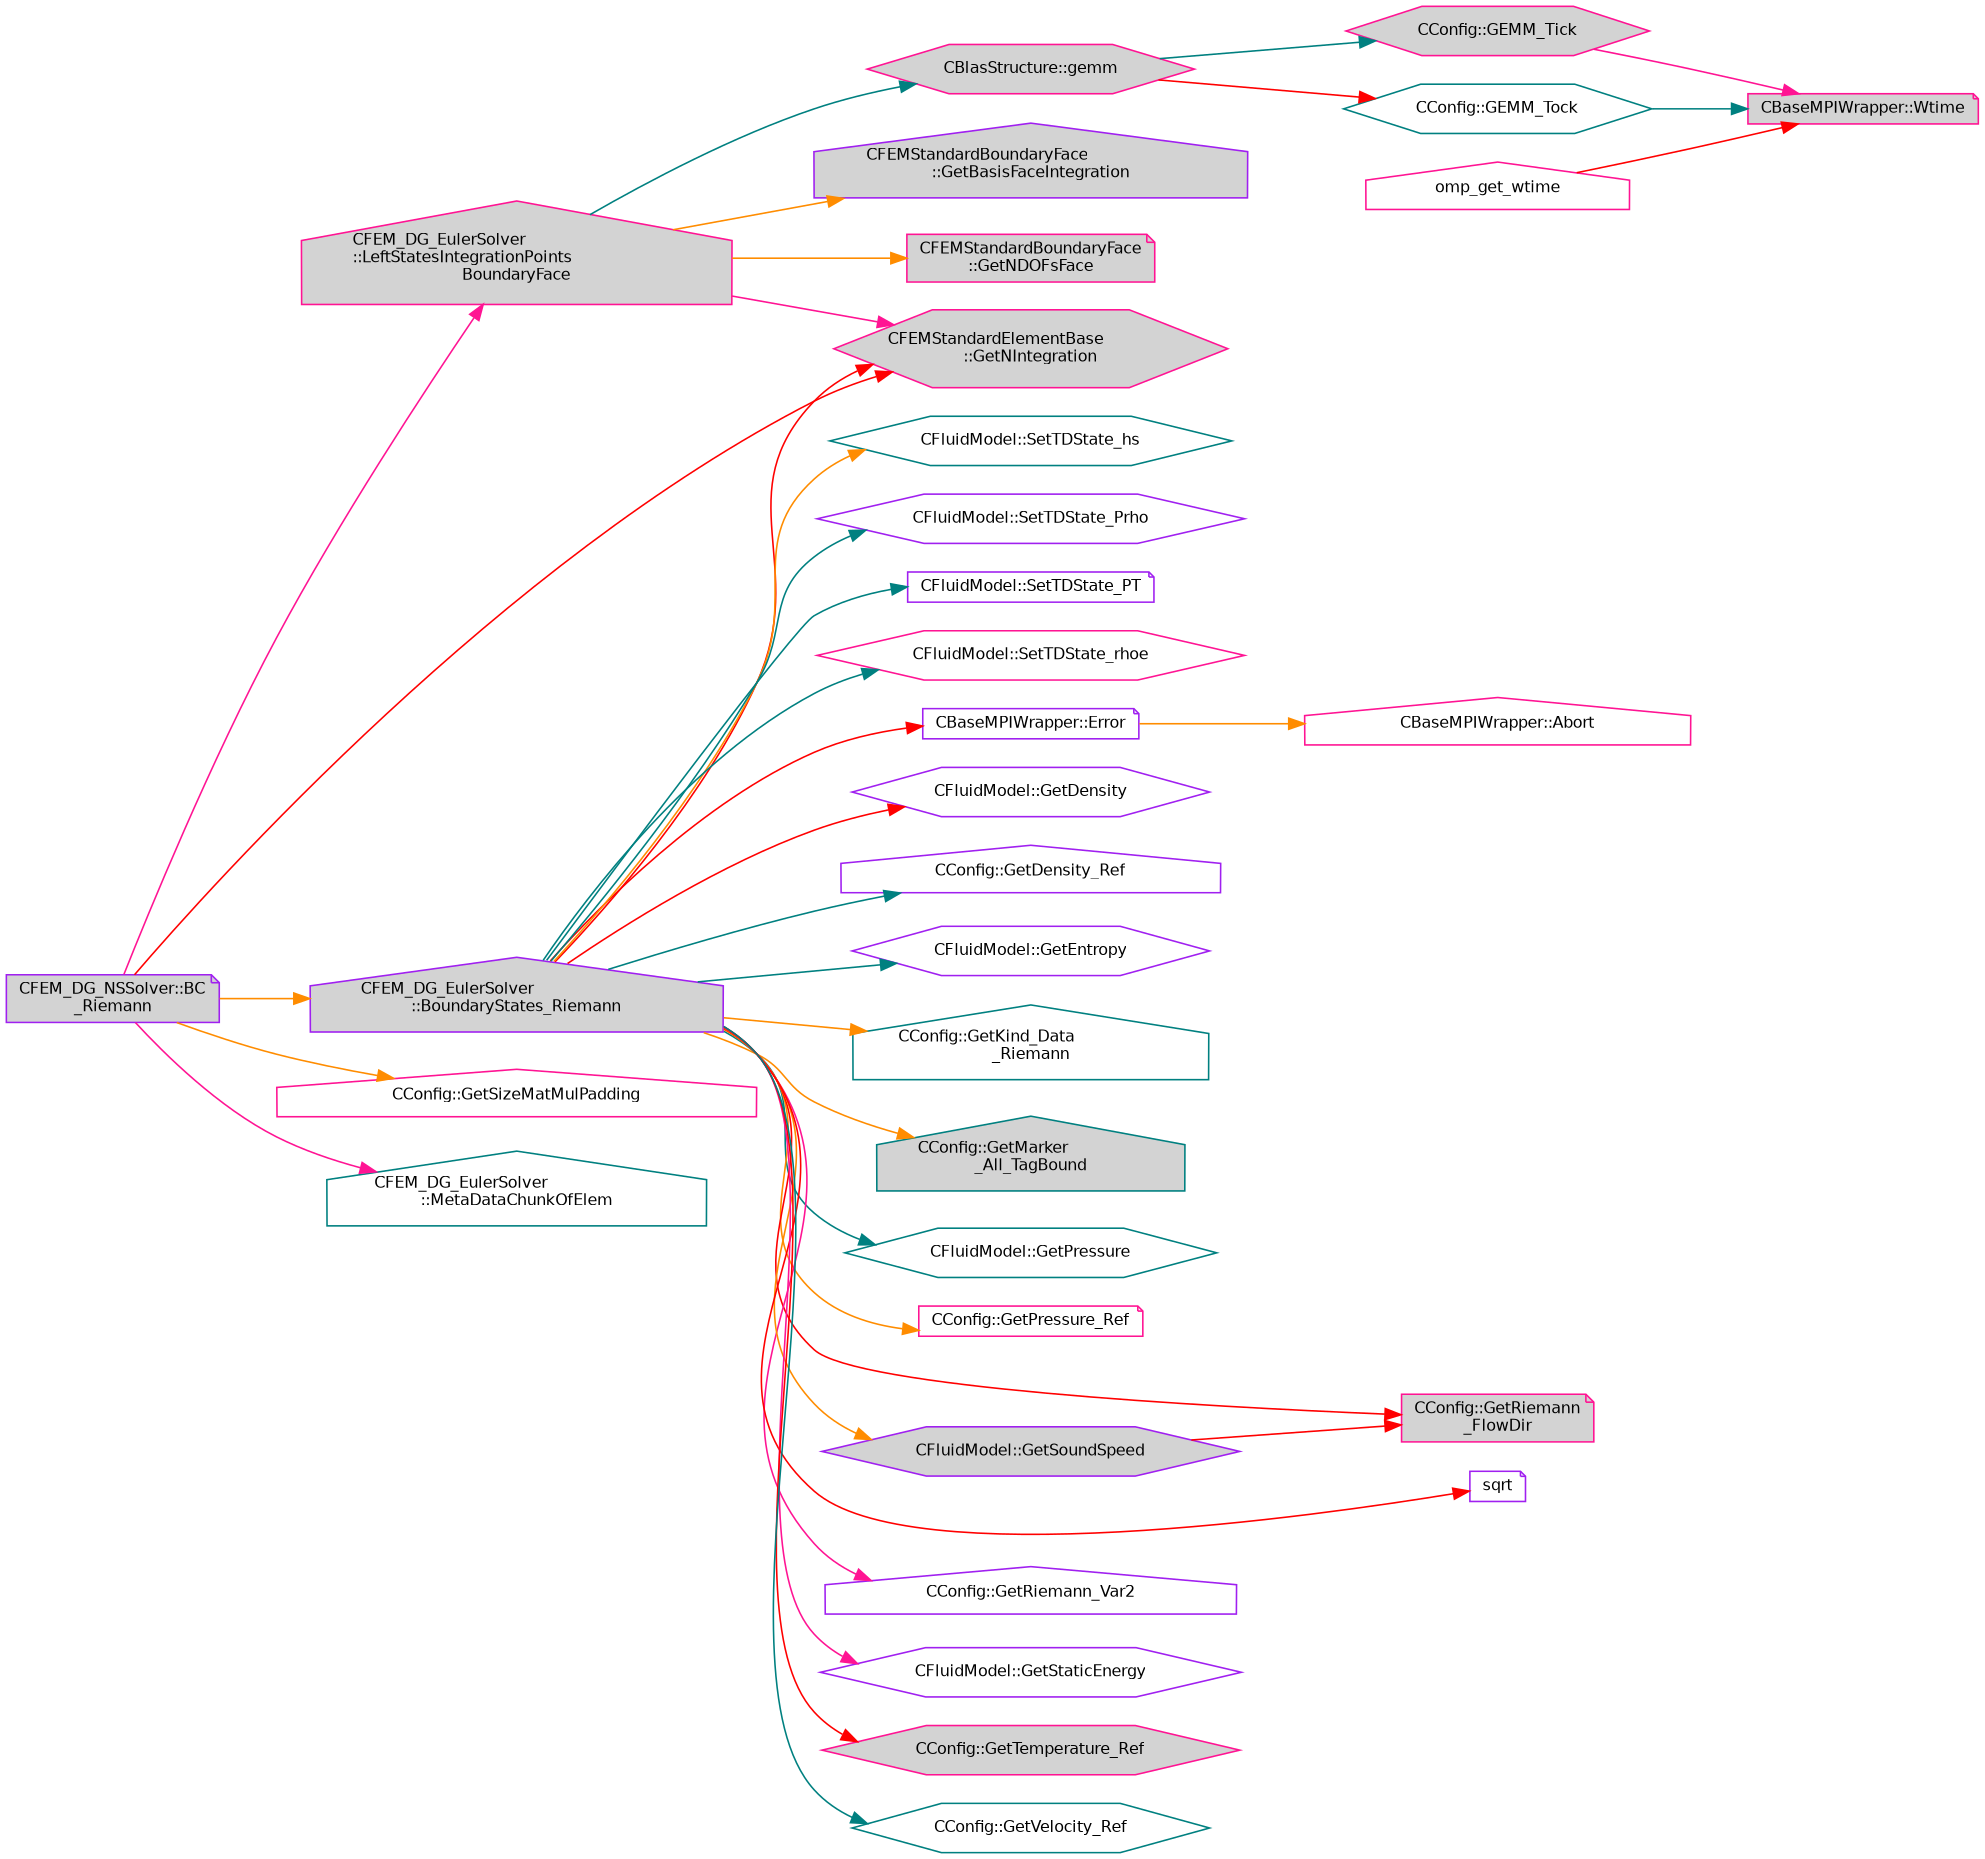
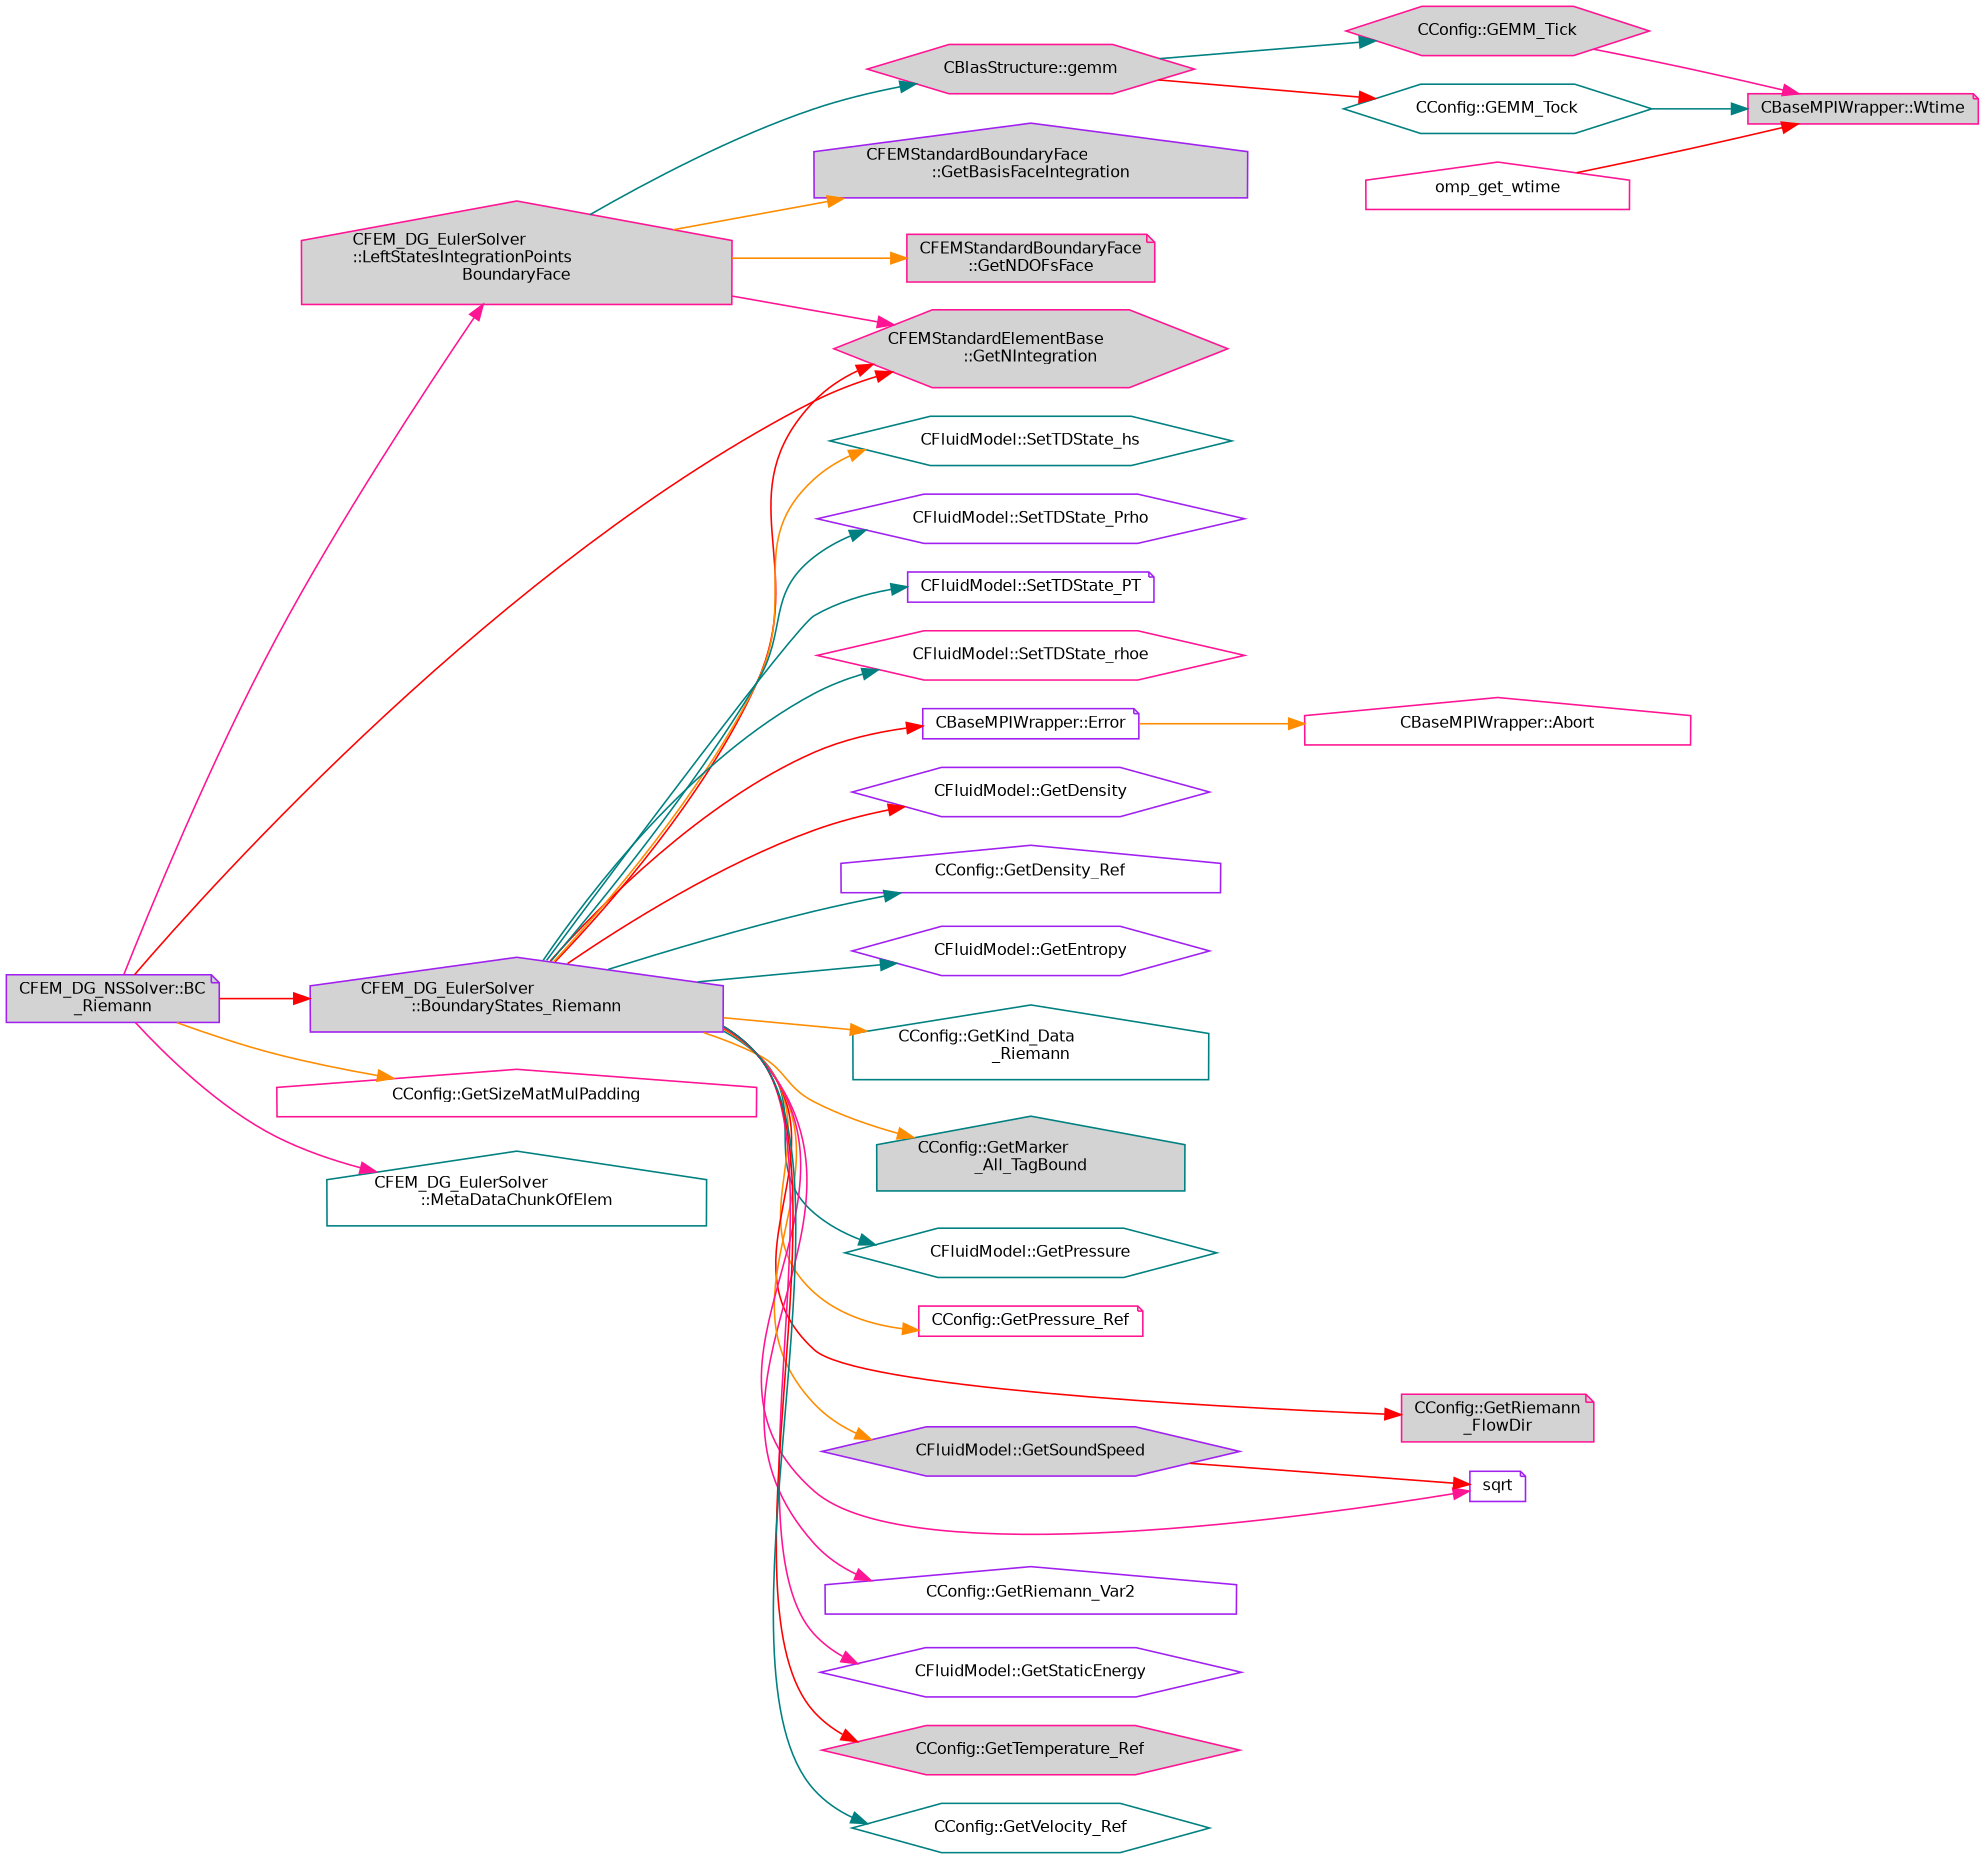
edge "CFEM_DG_NSSolver::BC _Riemann" -> "CFEM_DG_EulerSolver ::BoundaryStates_Riemann": color darkorange -> red
edge "CFluidModel::GetSoundSpeed" -> "CConfig::GetRiemann _FlowDir": now "CFluidModel::GetSoundSpeed" -> "sqrt"
edge "CFEM_DG_EulerSolver ::BoundaryStates_Riemann" -> "sqrt": color red -> deeppink
